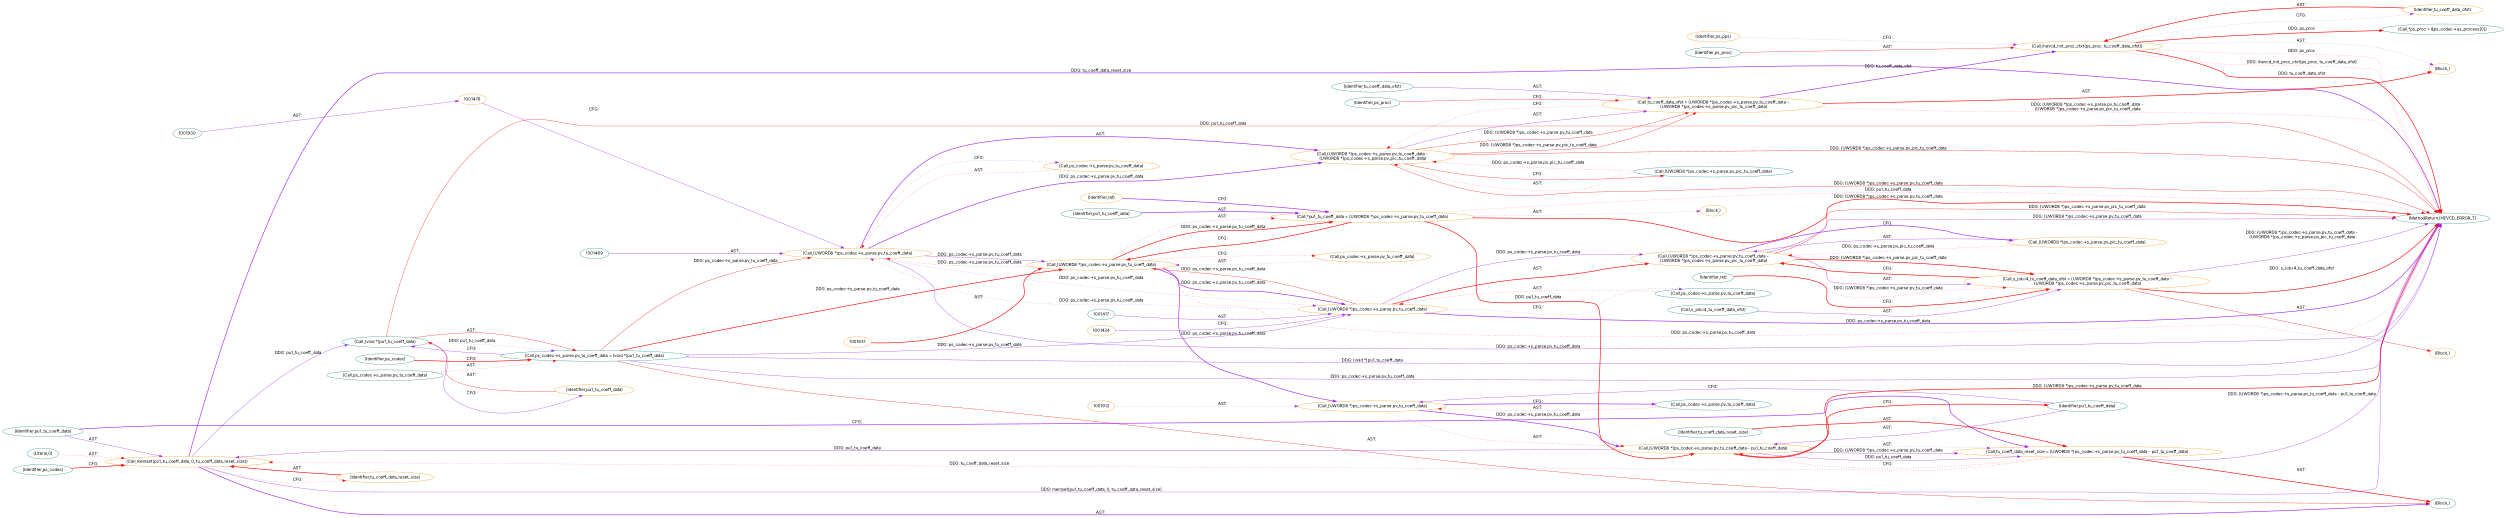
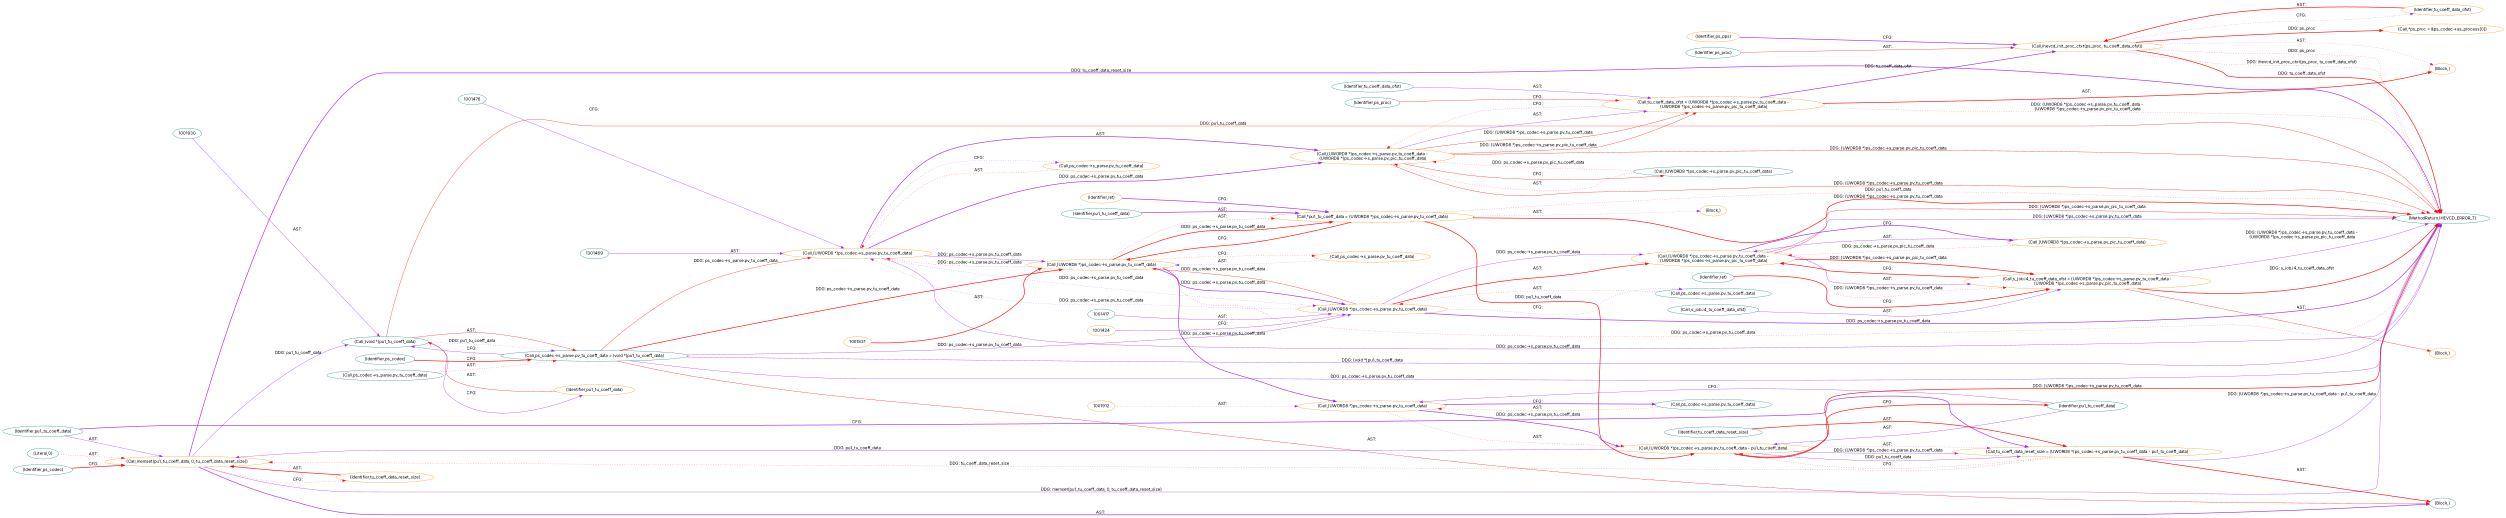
node "(Call,*ps_proc = &ps_codec->as_process[0])": color teal -> darkorange
edge "(Identifier,ps_pps)" -> "(Call,ihevcd_init_proc_ctxt(ps_proc, tu_coeff_data_ofst))": style dotted -> bold
node "1001476": color darkorange -> teal
edge "1001930" -> "1001476": now "1001930" -> "(Call,(void *)pu1_tu_coeff_data)"
